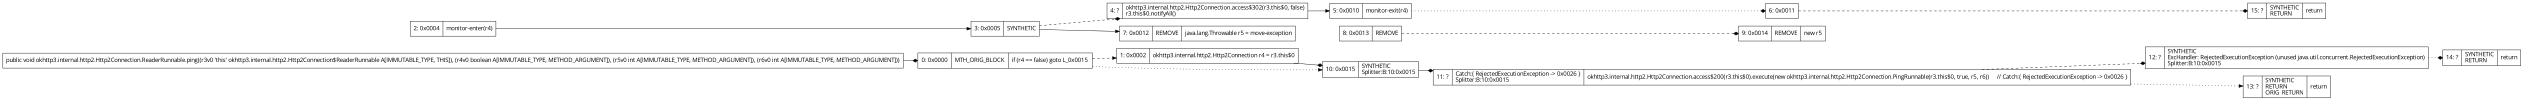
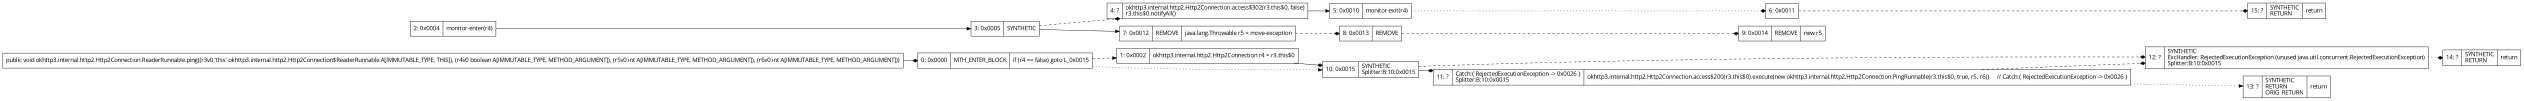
edge "7: 0x0012" -> "8: 0x0013": added
edge "10: 0x0015" -> "12: ?": added
node "0: 0x0000": text "MTH_ORIG_BLOCK" -> "MTH_ENTER_BLOCK"
